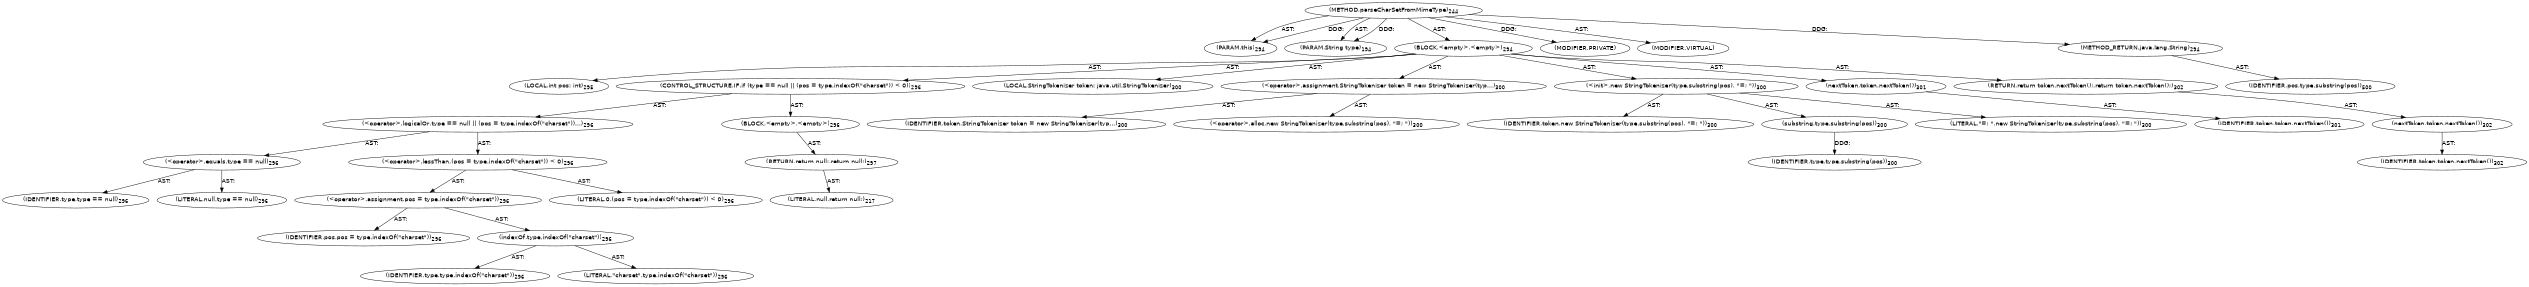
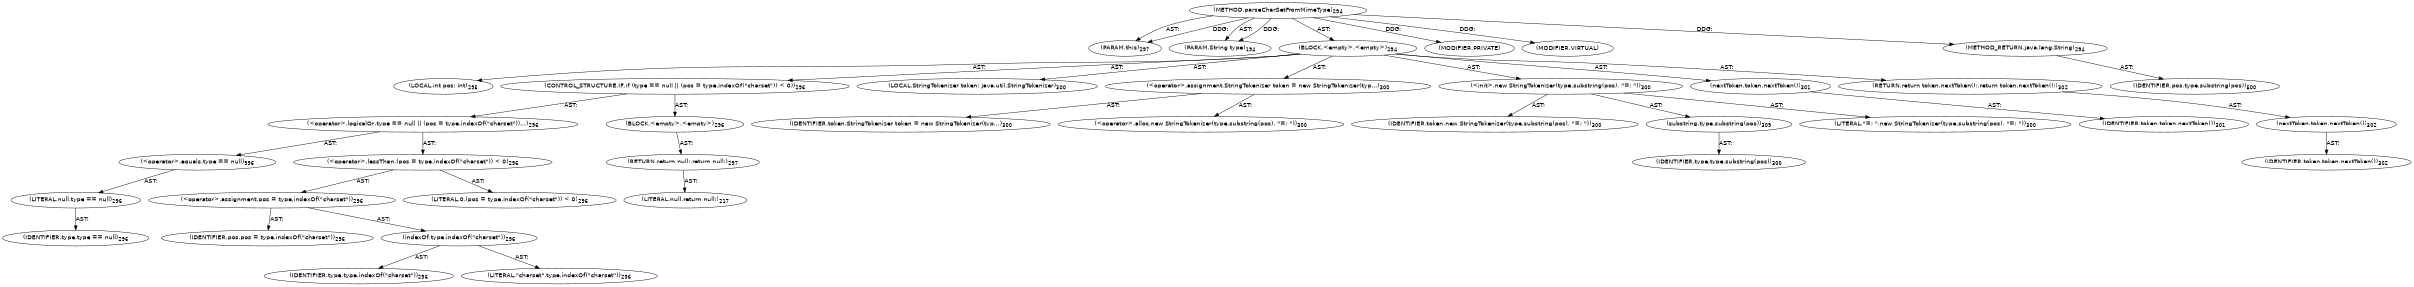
node "(METHOD,parseCharSetFromMimeType)": text "244" -> "294"
edge "(METHOD,parseCharSetFromMimeType)" -> "(MODIFIER,VIRTUAL)": label "AST: " -> "DDG: "
node "(PARAM,this)": text "294" -> "297"
node "(substring,type.substring(pos))": text "300" -> "309"
edge "(substring,type.substring(pos))" -> "(IDENTIFIER,type,type.substring(pos))": label "DDG: " -> "AST: "
node "(<operator>.equals,type == null)": text "296" -> "996"
edge "(<operator>.equals,type == null)" -> "(IDENTIFIER,type,type == null)": now "(LITERAL,null,type == null)" -> "(IDENTIFIER,type,type == null)"
